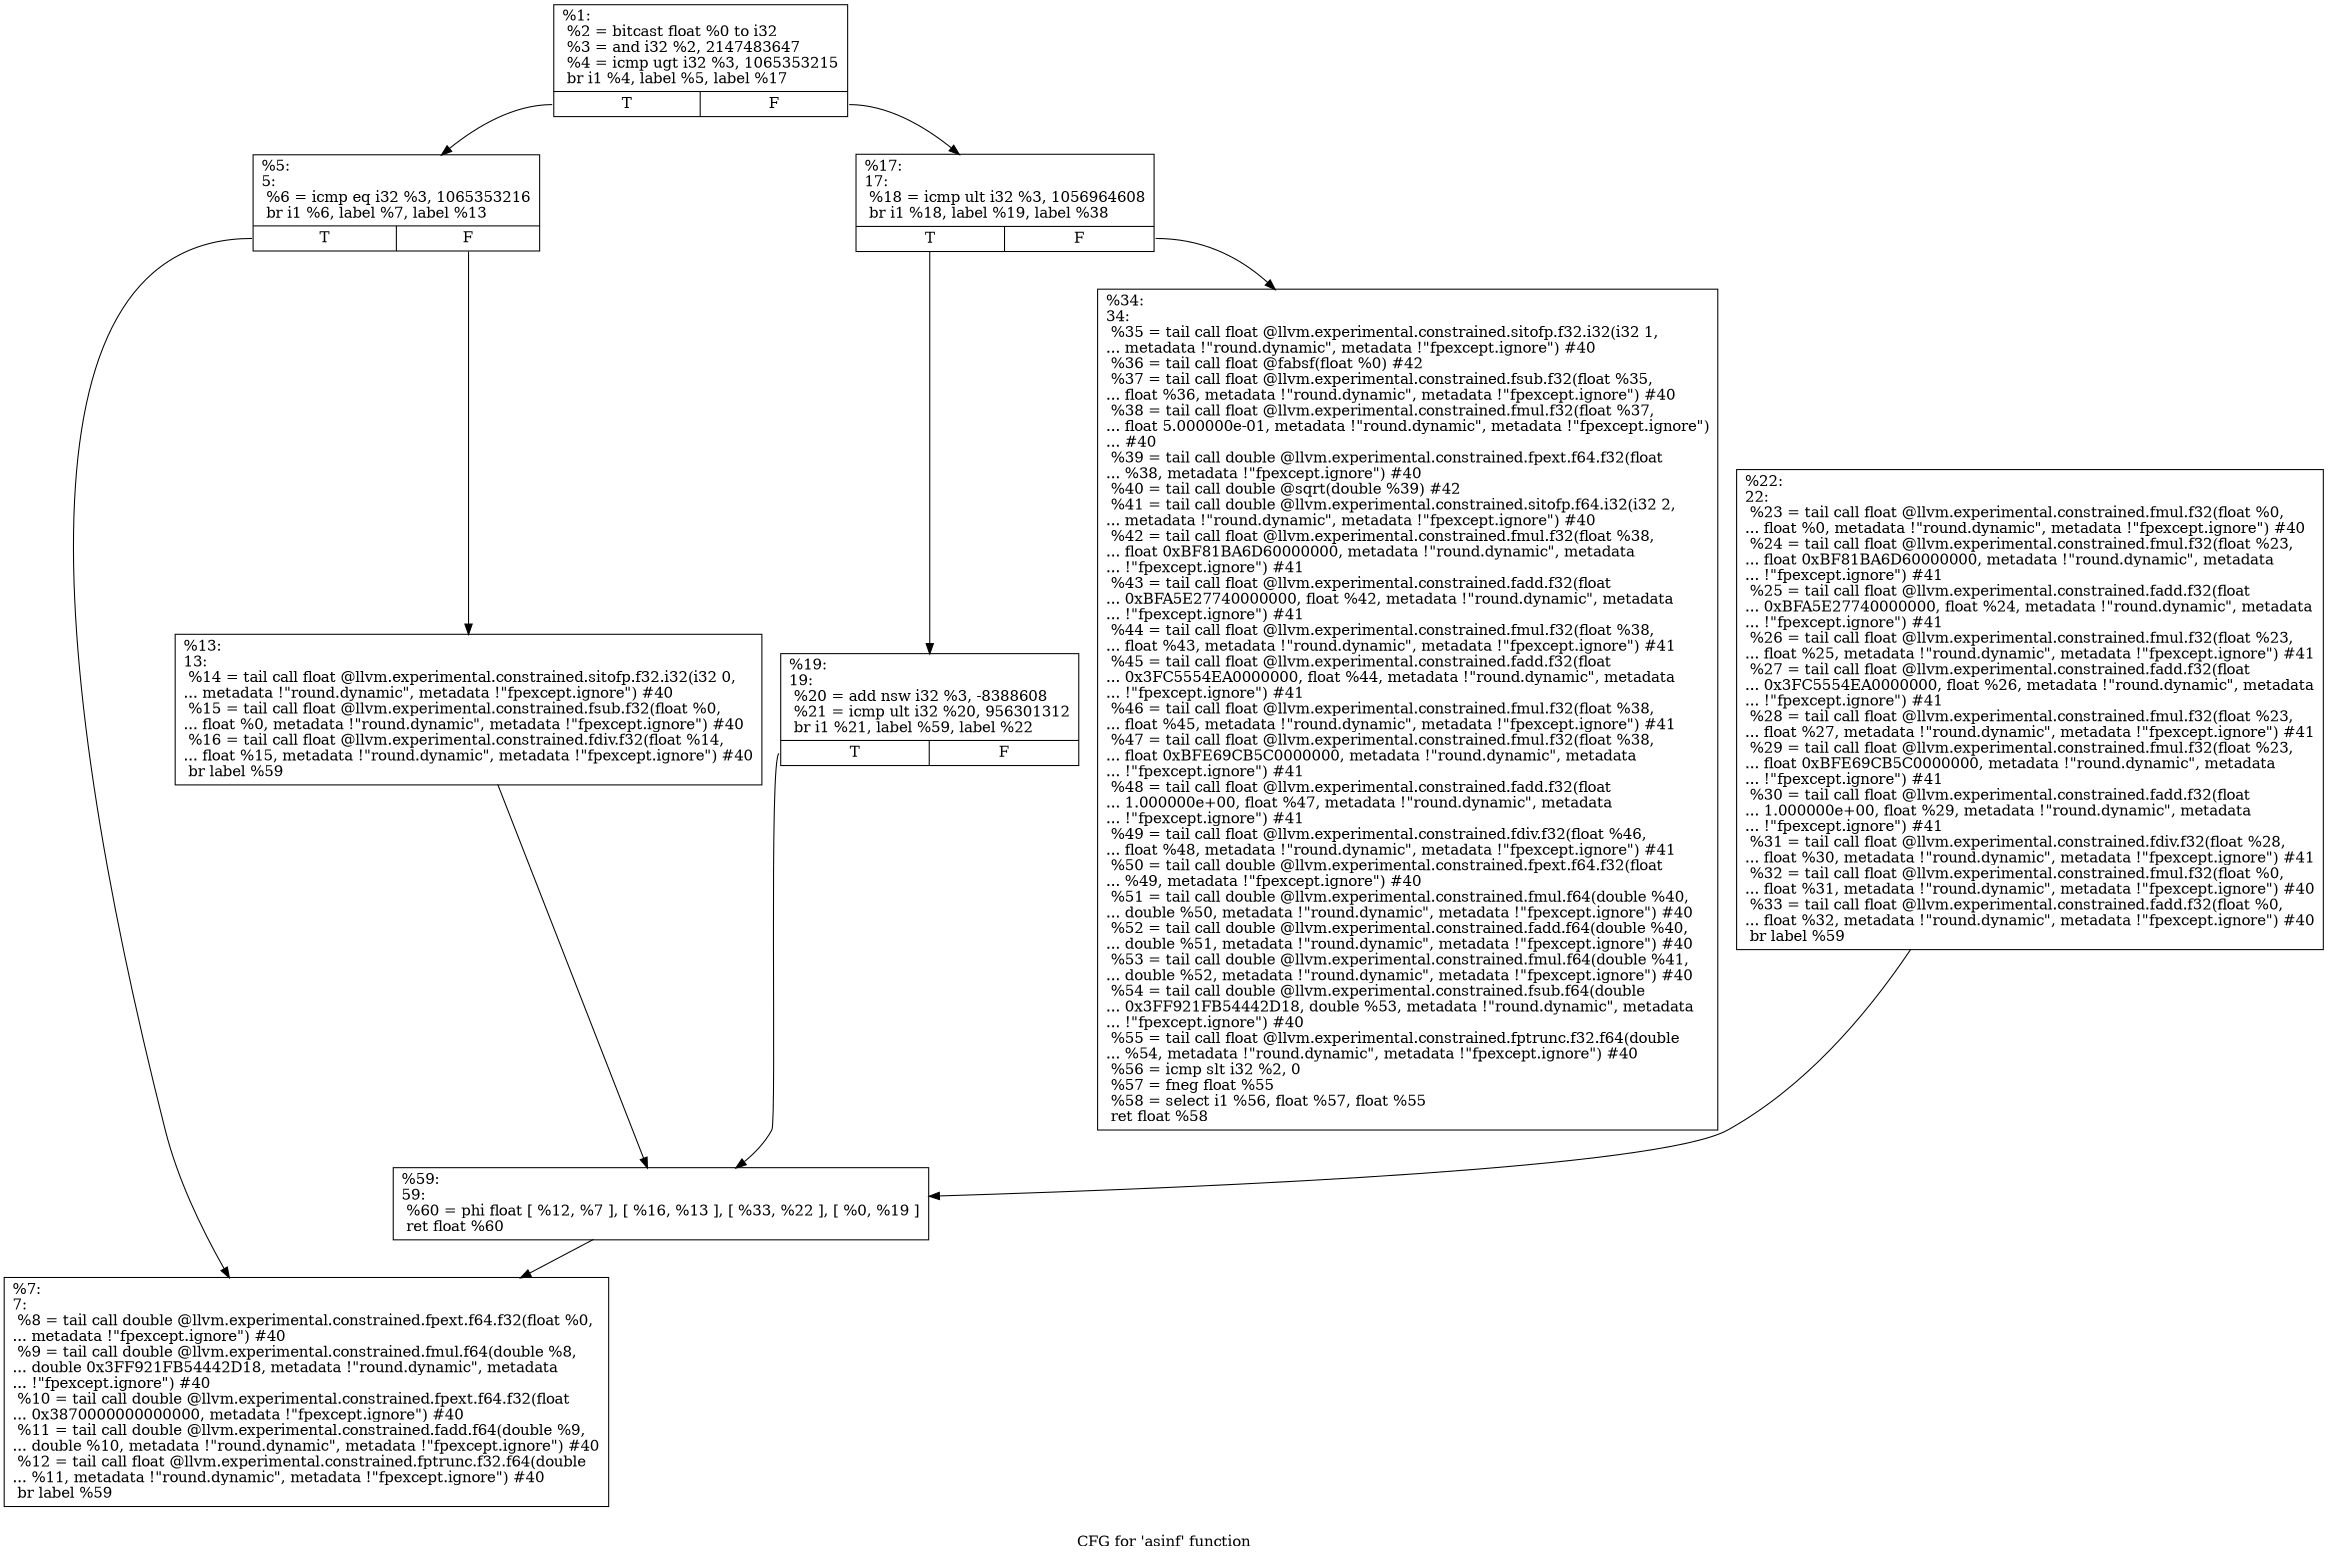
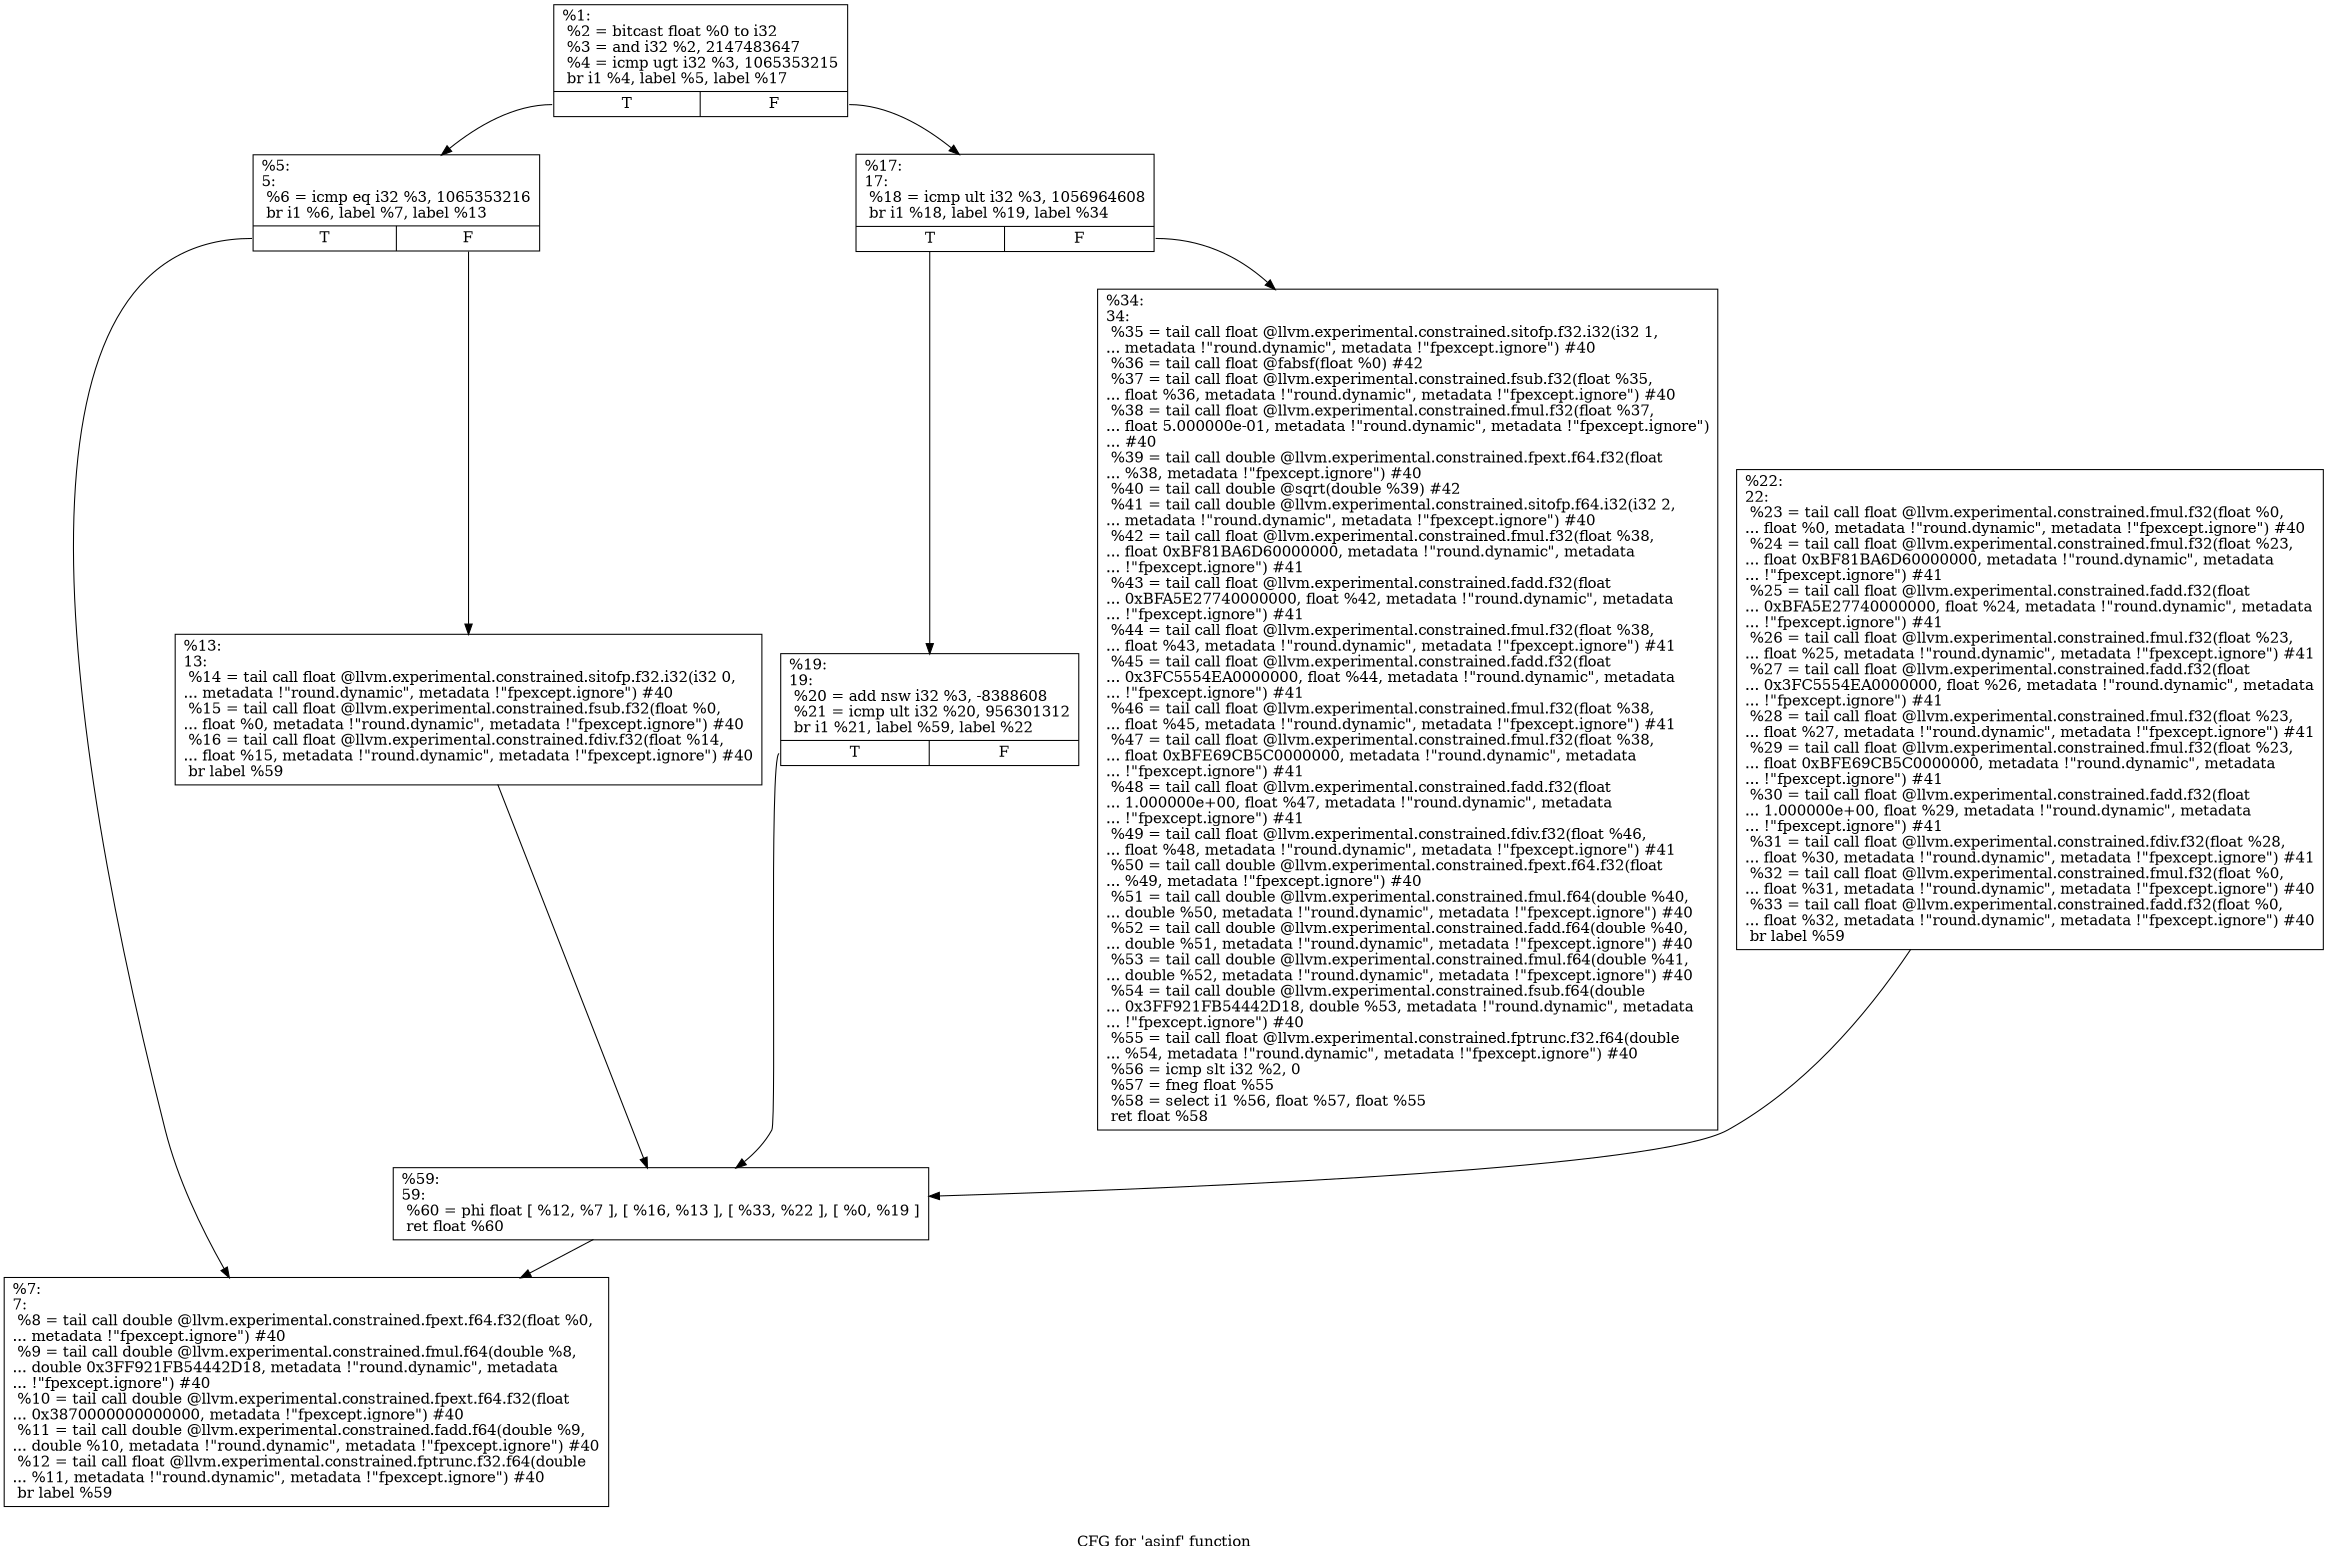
node "%17:": text "br i1 %18, label %19, label %38" -> "br i1 %18, label %19, label %34"
